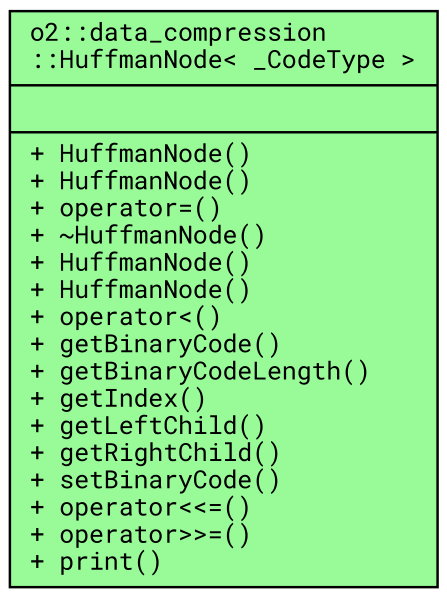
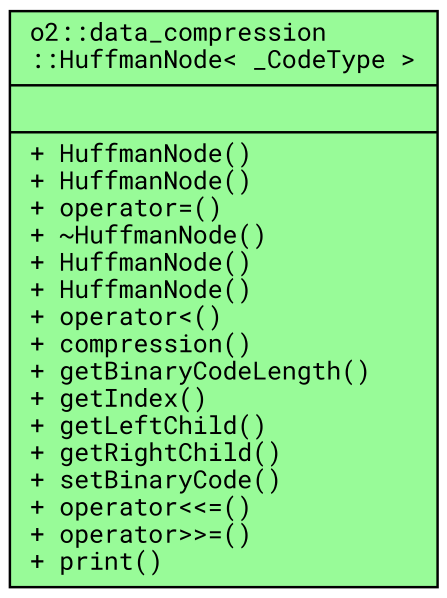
node "o2::data_compression": text "+ getBinaryCode()" -> "+ compression()"
